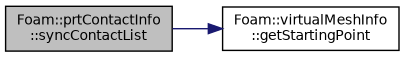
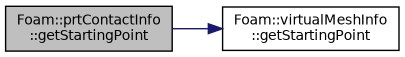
node "Foam::prtContactInfo ::syncContactList": label "Foam::prtContactInfo ::syncContactList" -> "Foam::prtContactInfo ::getStartingPoint"
